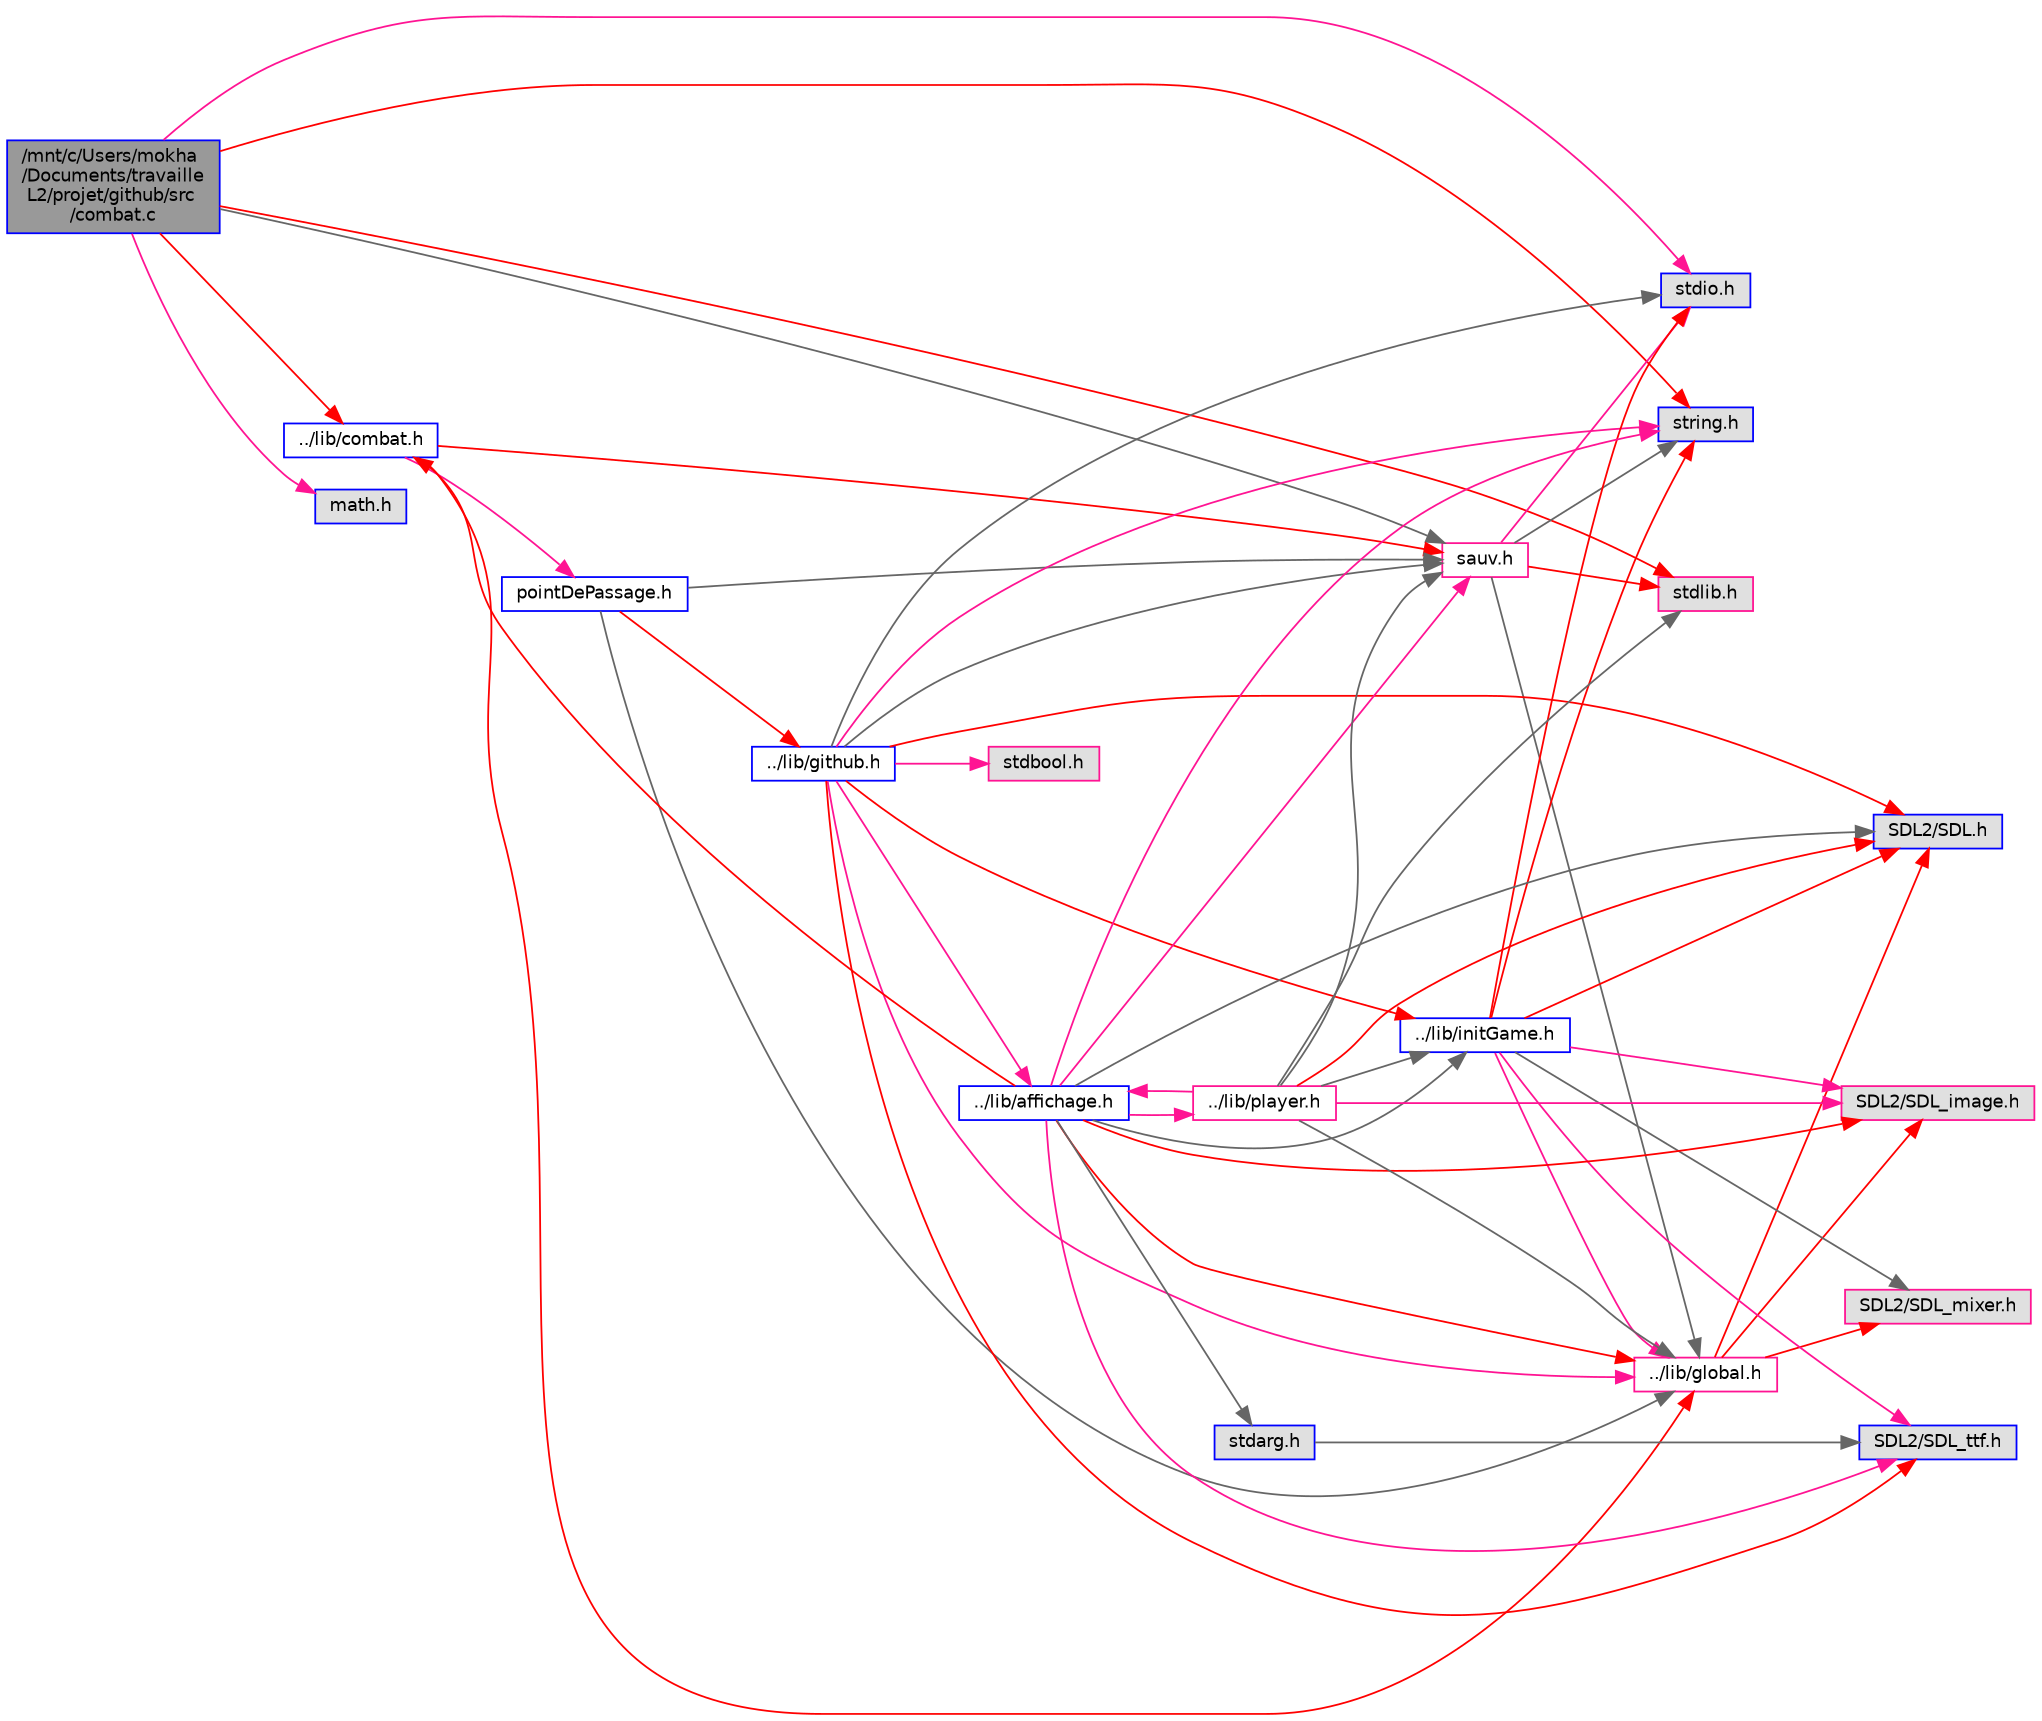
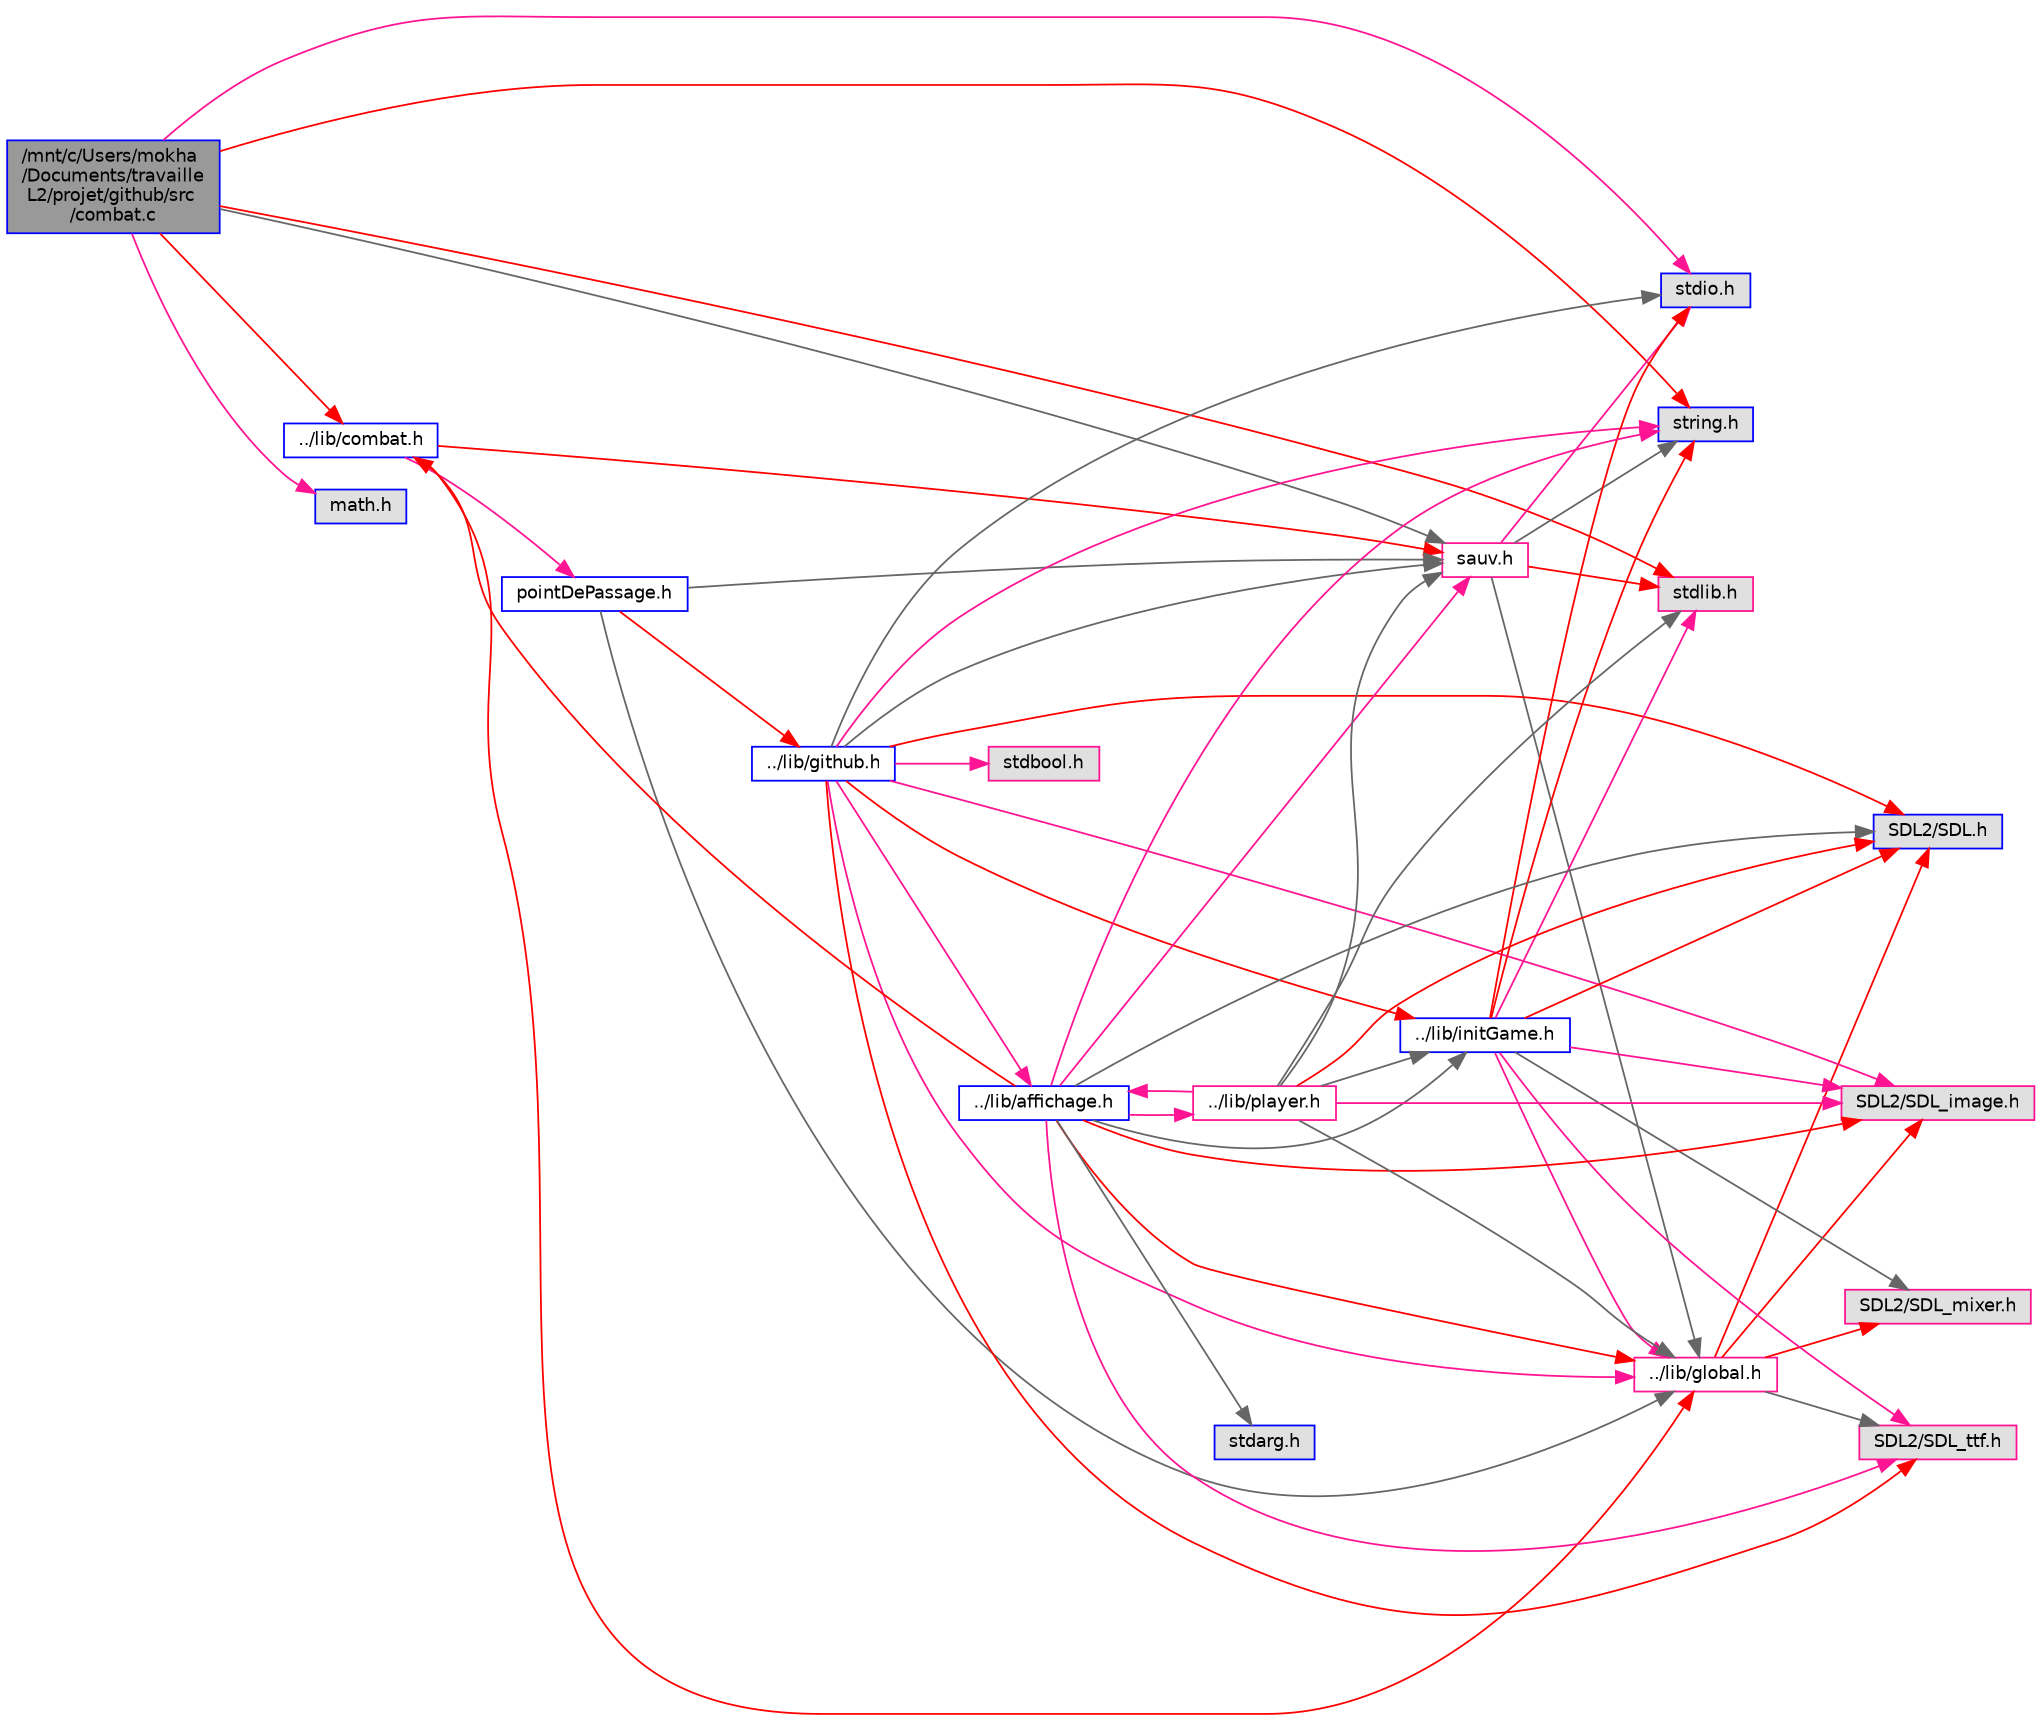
edge "../lib/initGame.h" -> "stdlib.h": added
edge "../lib/github.h" -> "SDL2/SDL_image.h": added
edge "stdarg.h" -> "SDL2/SDL_ttf.h": now "../lib/global.h" -> "SDL2/SDL_ttf.h"
node "SDL2/SDL_ttf.h": color blue -> deeppink
